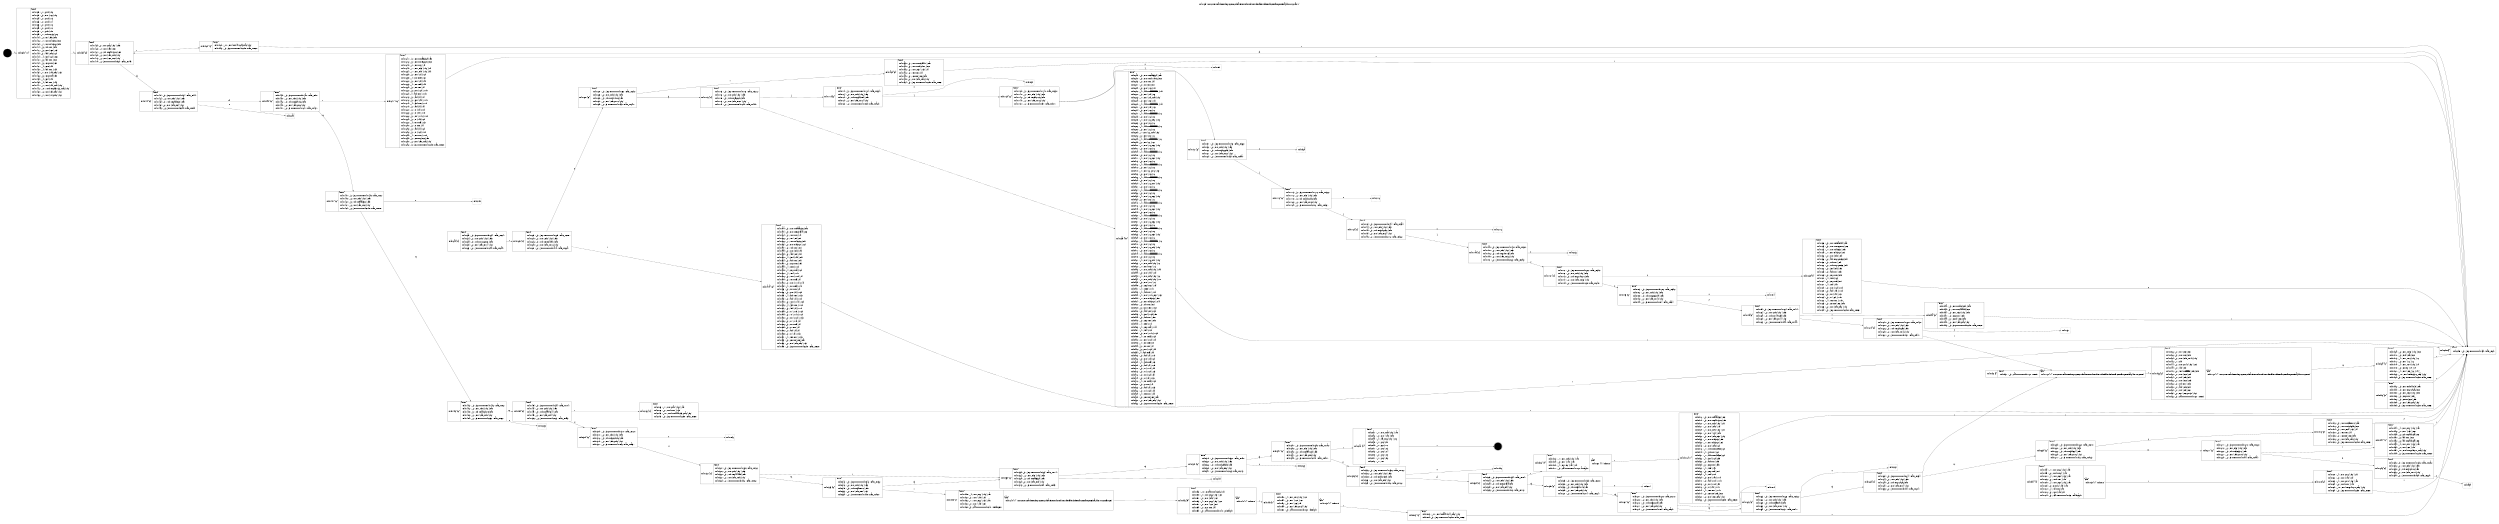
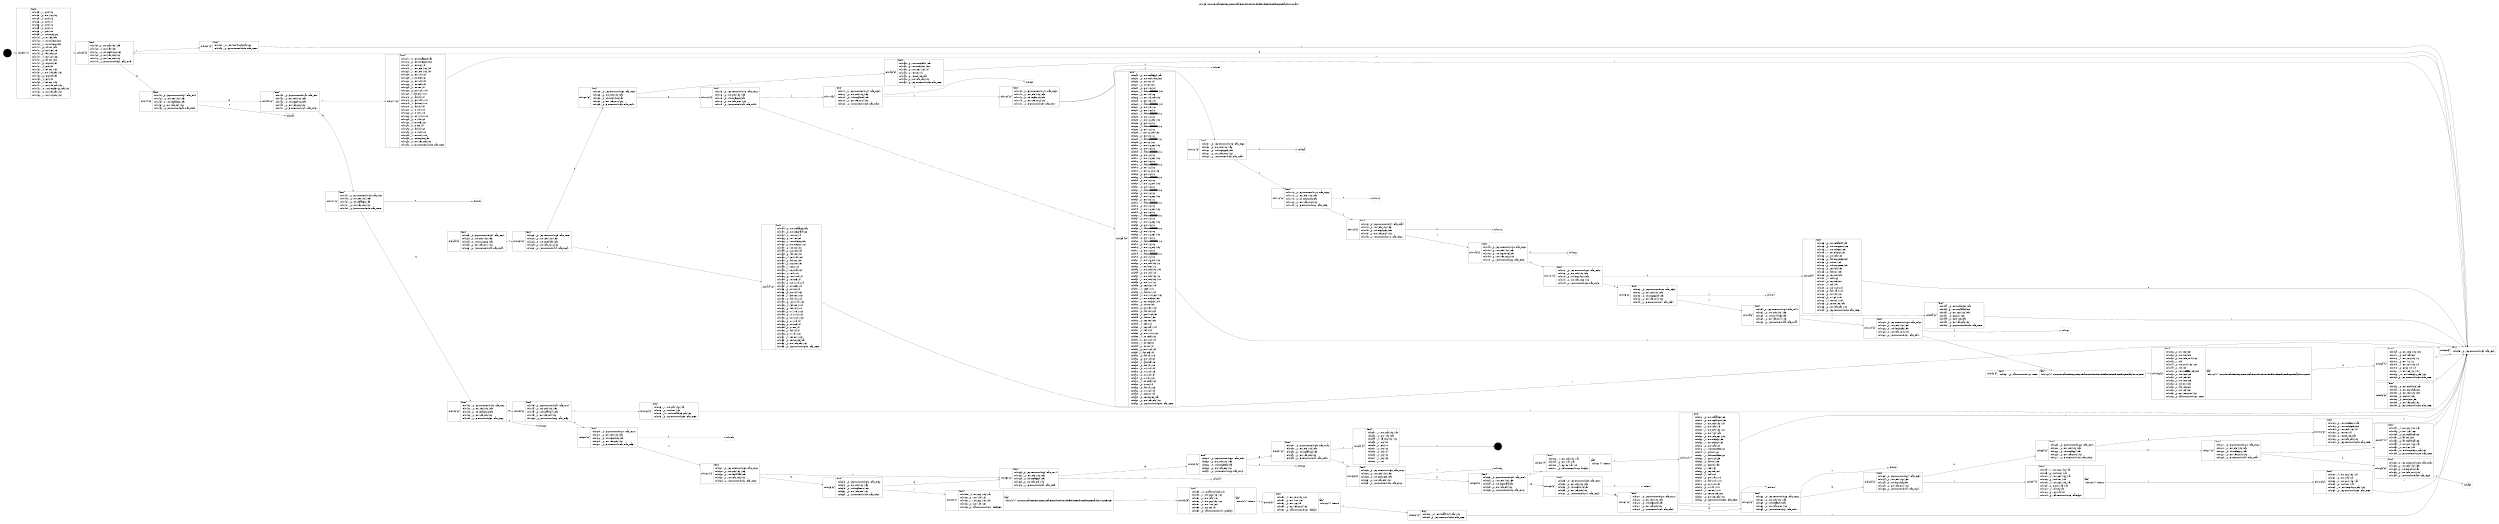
edge "0x40163f [28]" -> "0x401d31 [5]": now "0x40163f [28]" -> "0x401bf4 [42]"
